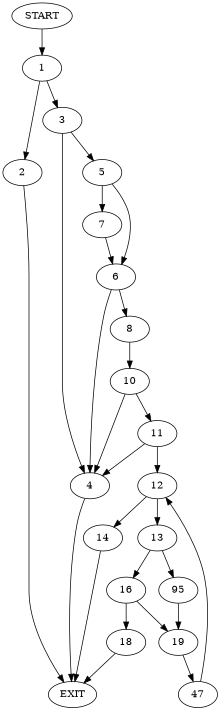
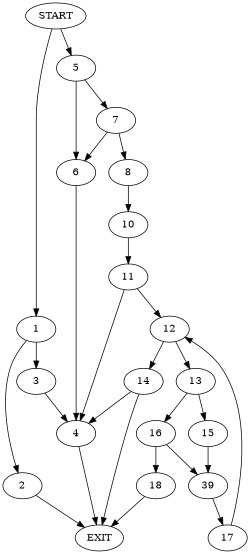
edge "3" -> "5": now "START" -> "5"
edge "6" -> "8": now "7" -> "8"
edge "10" -> "4": now "14" -> "4"
node "95": label "95" -> "15"
node "19": label "19" -> "39"
node "47": label "47" -> "17"
